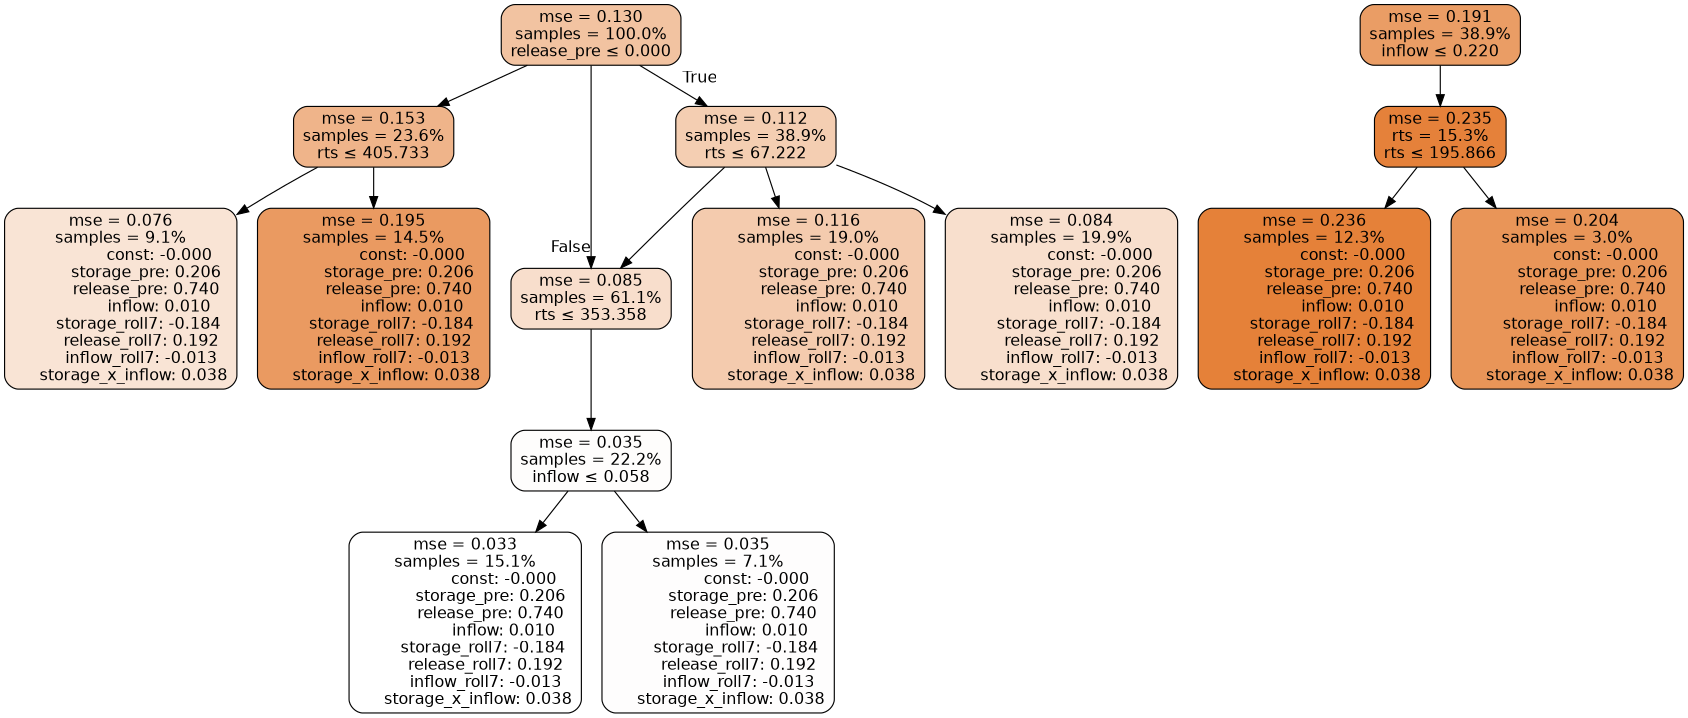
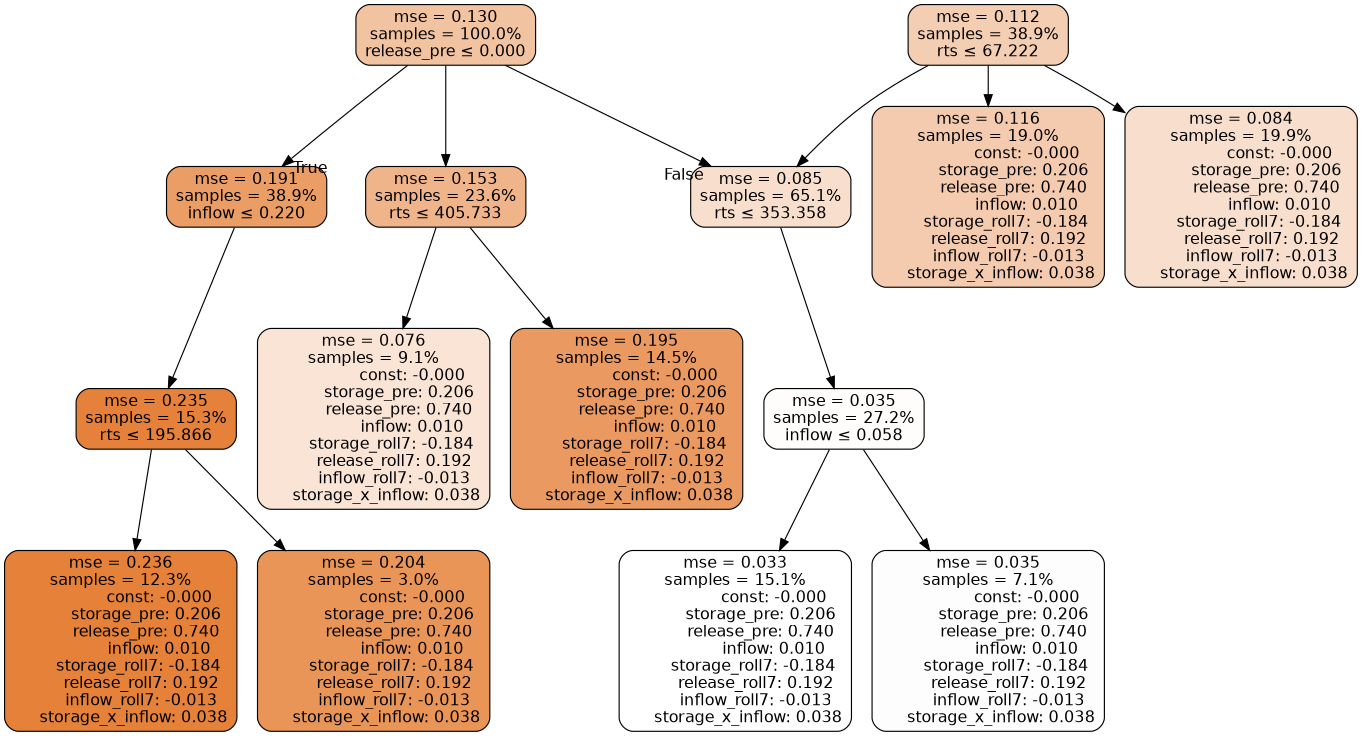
edge "mse = 0.130 samples = 100.0% release_pre ≤ 0.000" -> "mse = 0.112 samples = 38.9% rts ≤ 67.222": now "mse = 0.130 samples = 100.0% release_pre ≤ 0.000" -> "mse = 0.191 samples = 38.9% inflow ≤ 0.220"
node "mse = 0.235 rts = 15.3% rts ≤ 195.866": label "mse = 0.235 rts = 15.3% rts ≤ 195.866" -> "mse = 0.235 samples = 15.3% rts ≤ 195.866"
node "mse = 0.085 samples = 61.1% rts ≤ 353.358": label "mse = 0.085 samples = 61.1% rts ≤ 353.358" -> "mse = 0.085 samples = 65.1% rts ≤ 353.358"
node "mse = 0.035 samples = 22.2% inflow ≤ 0.058": label "mse = 0.035 samples = 22.2% inflow ≤ 0.058" -> "mse = 0.035 samples = 27.2% inflow ≤ 0.058"
